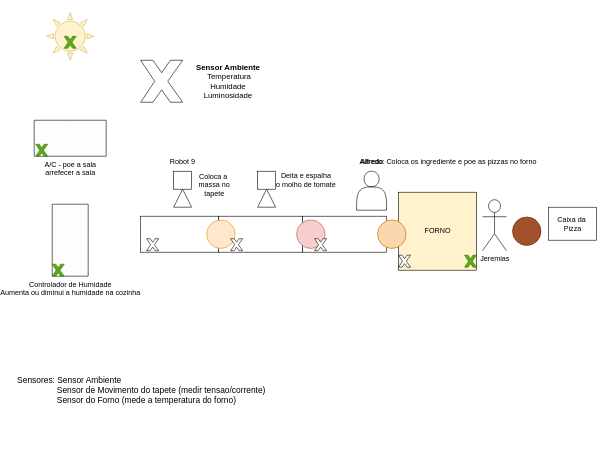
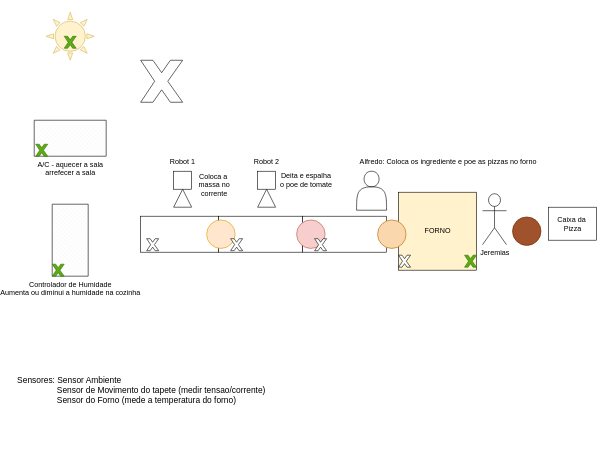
node "Sensor Ambiente Temperatura Humidade Luminosidade": removed
node "Robot 9": label "Robot 9" -> "Robot 1"
node "Robot 2": added
node "Alfredo": removed
node "A/C - poe a sala arrefecer a sala": label "A/C - poe a sala arrefecer a sala" -> "A/C - aquecer a sala arrefecer a sala"
node "Deita e espalha o molho de tomate": label "Deita e espalha o molho de tomate" -> "Deita e espalha o poe de tomate"
node "Coloca a massa no tapete": label "Coloca a massa no tapete" -> "Coloca a massa no corrente"
node "Jeremias": moved (494, 225) -> (494, 219)
